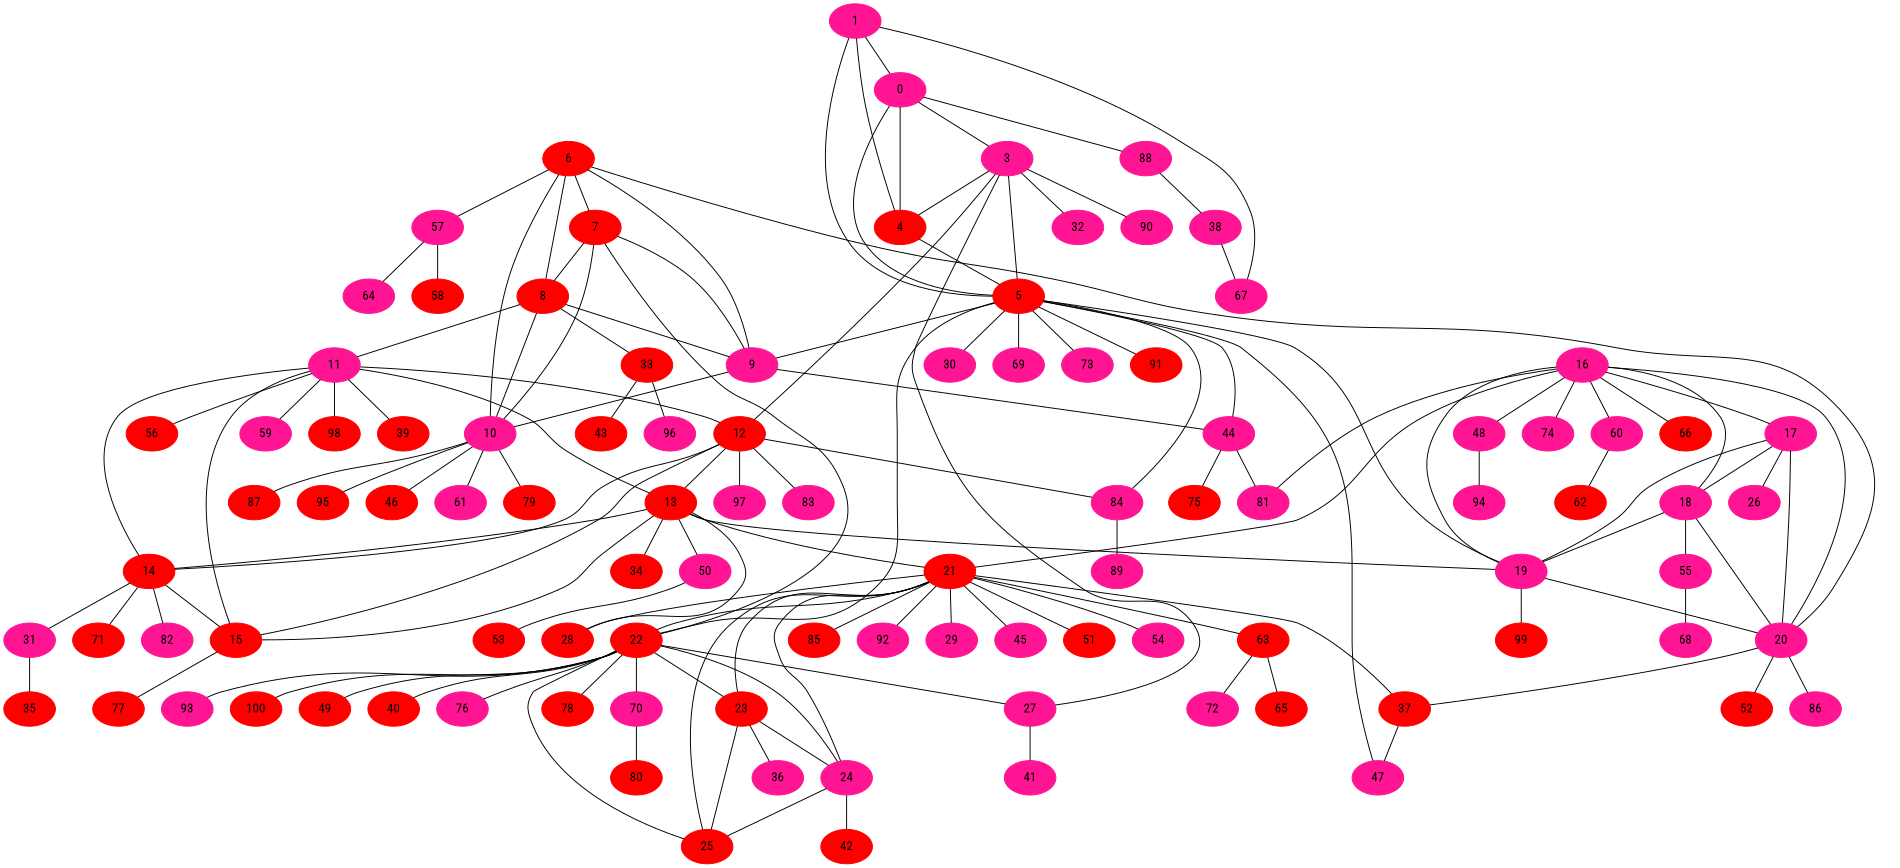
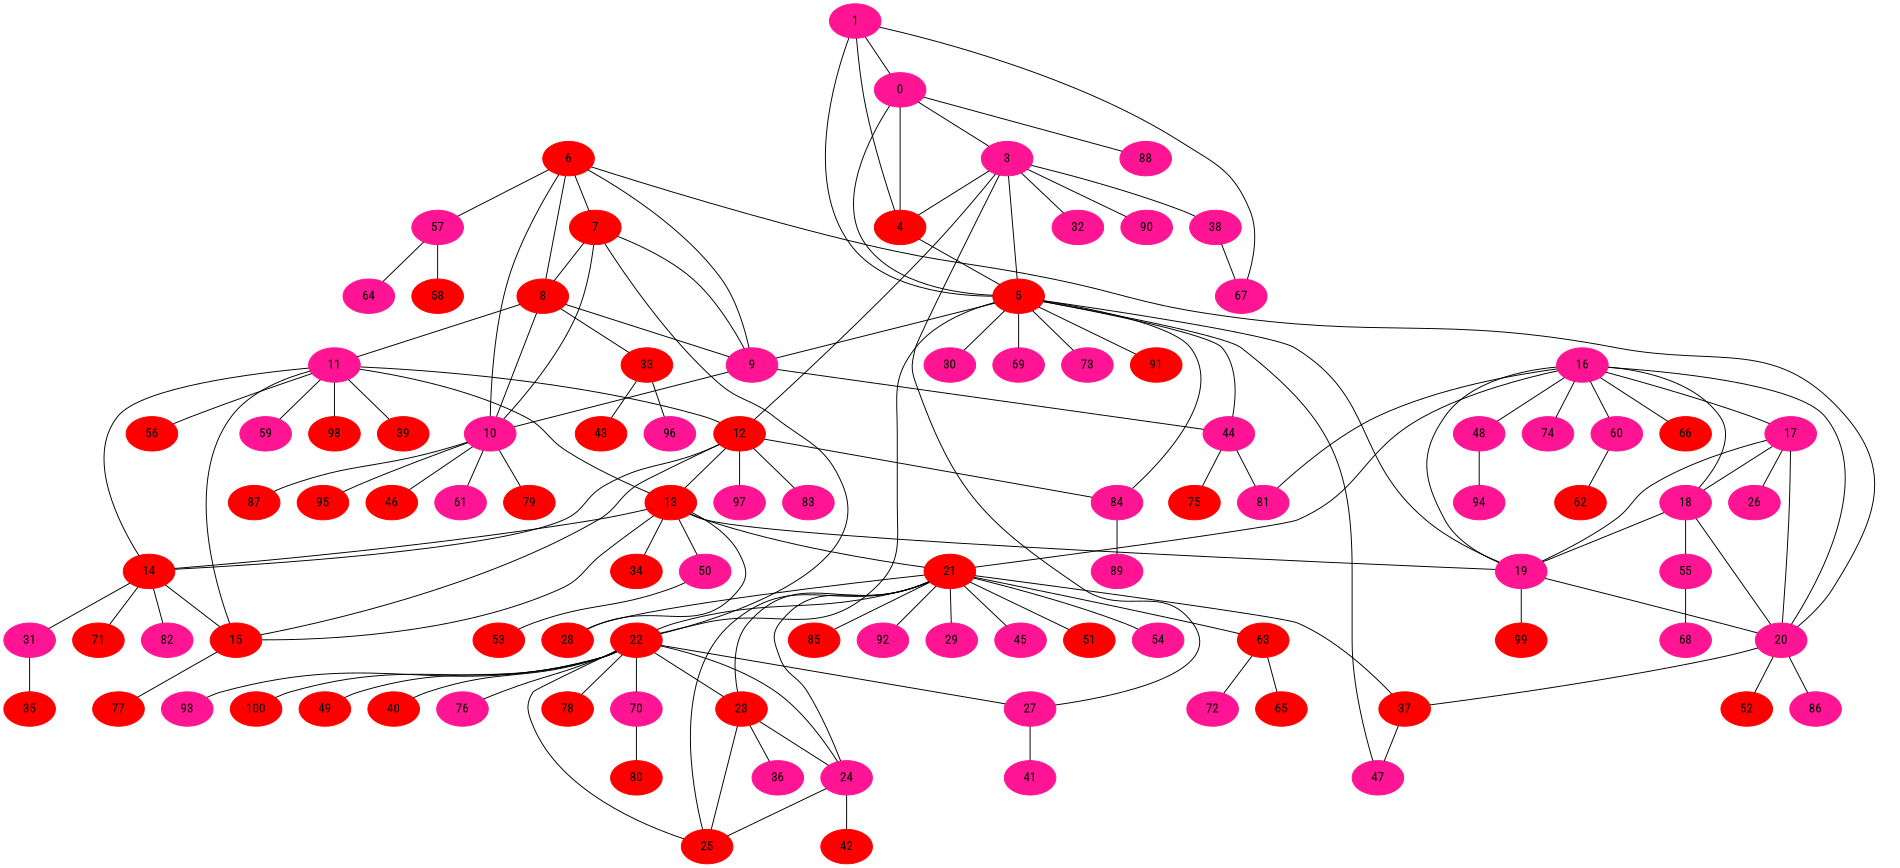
edge "88" -- "38": now "3" -- "38"
